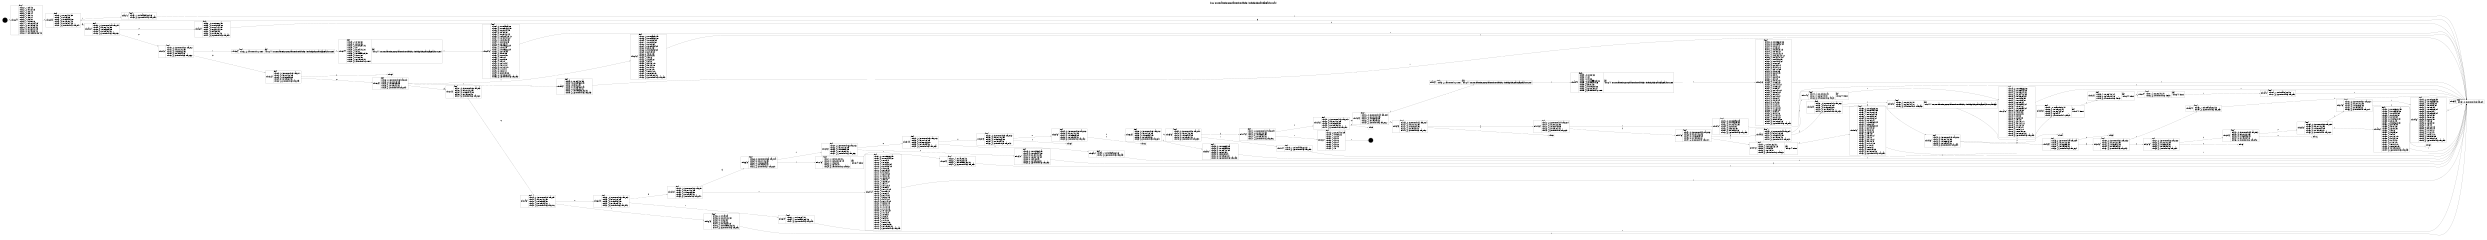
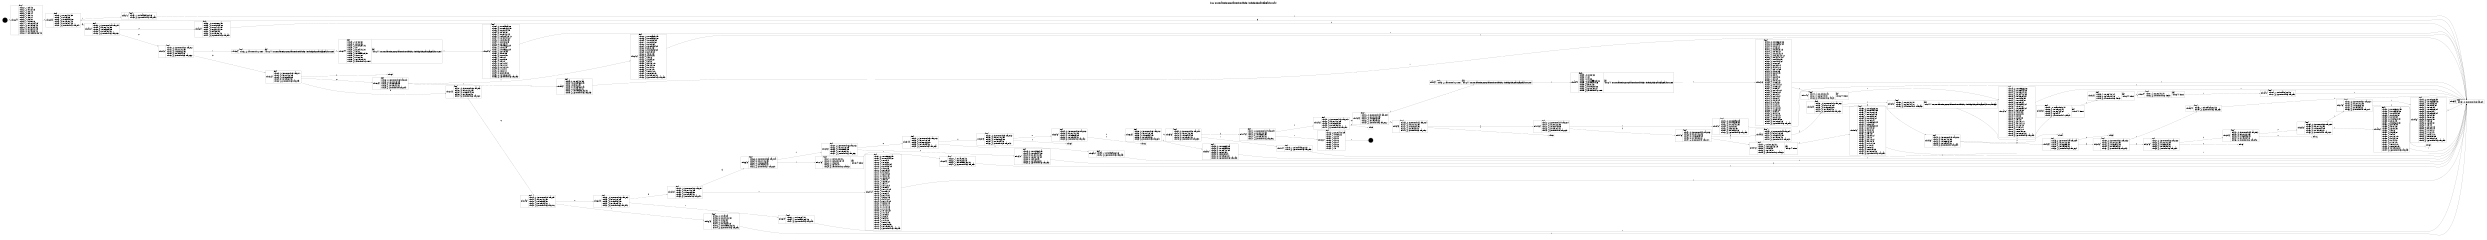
edge "0x4012e8 [25]" -> "0x401301 [25]": now "0x4012d2 [22]" -> "0x401301 [25]"
edge "0x4014aa [25]" -> "0x40177d [13]": now "0x401b03 [160]" -> "0x40177d [13]"
